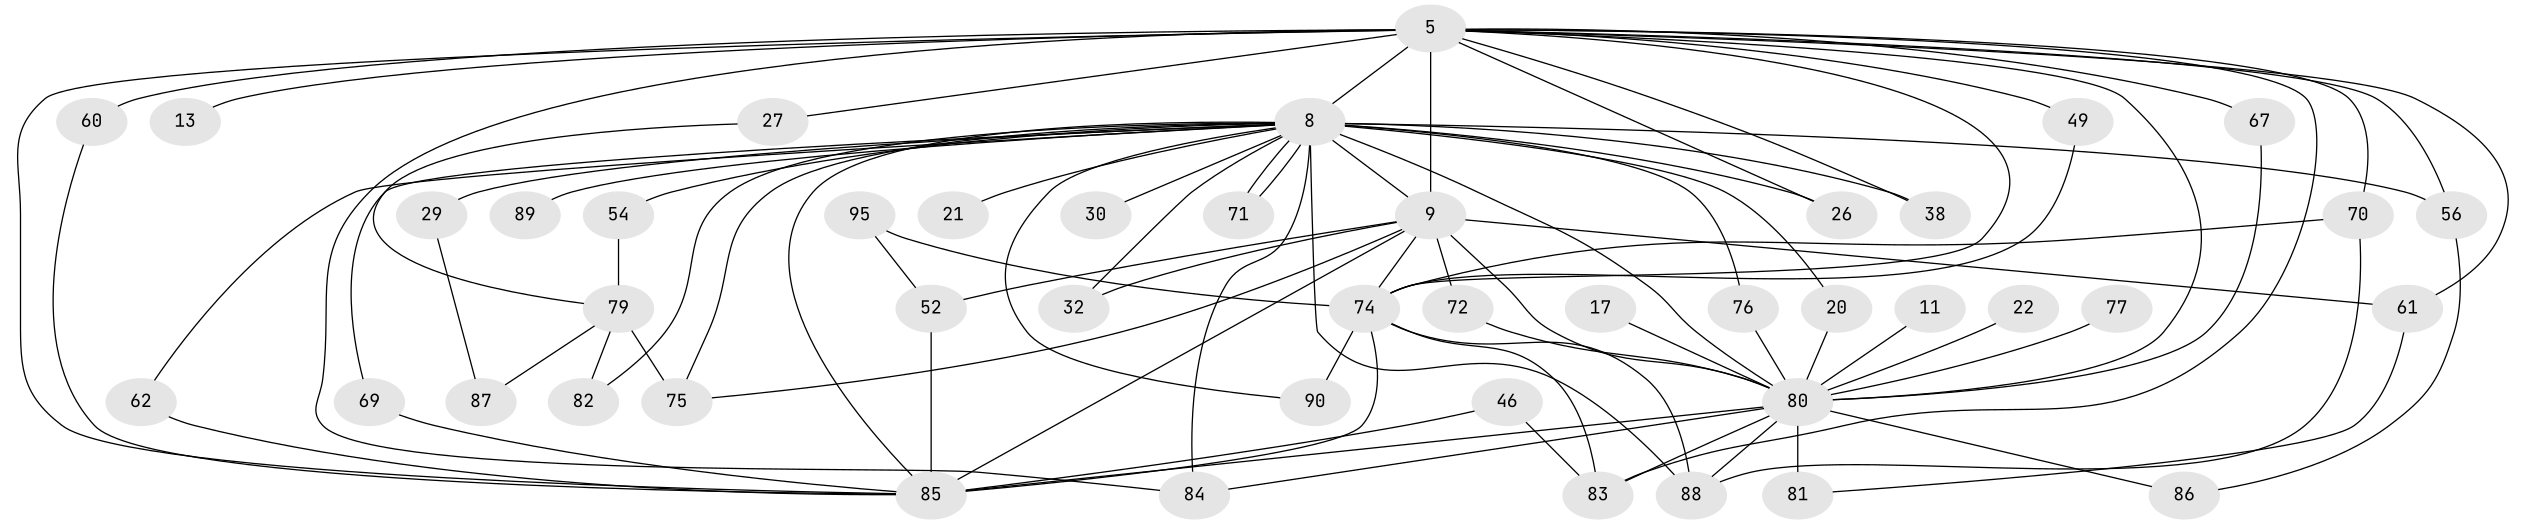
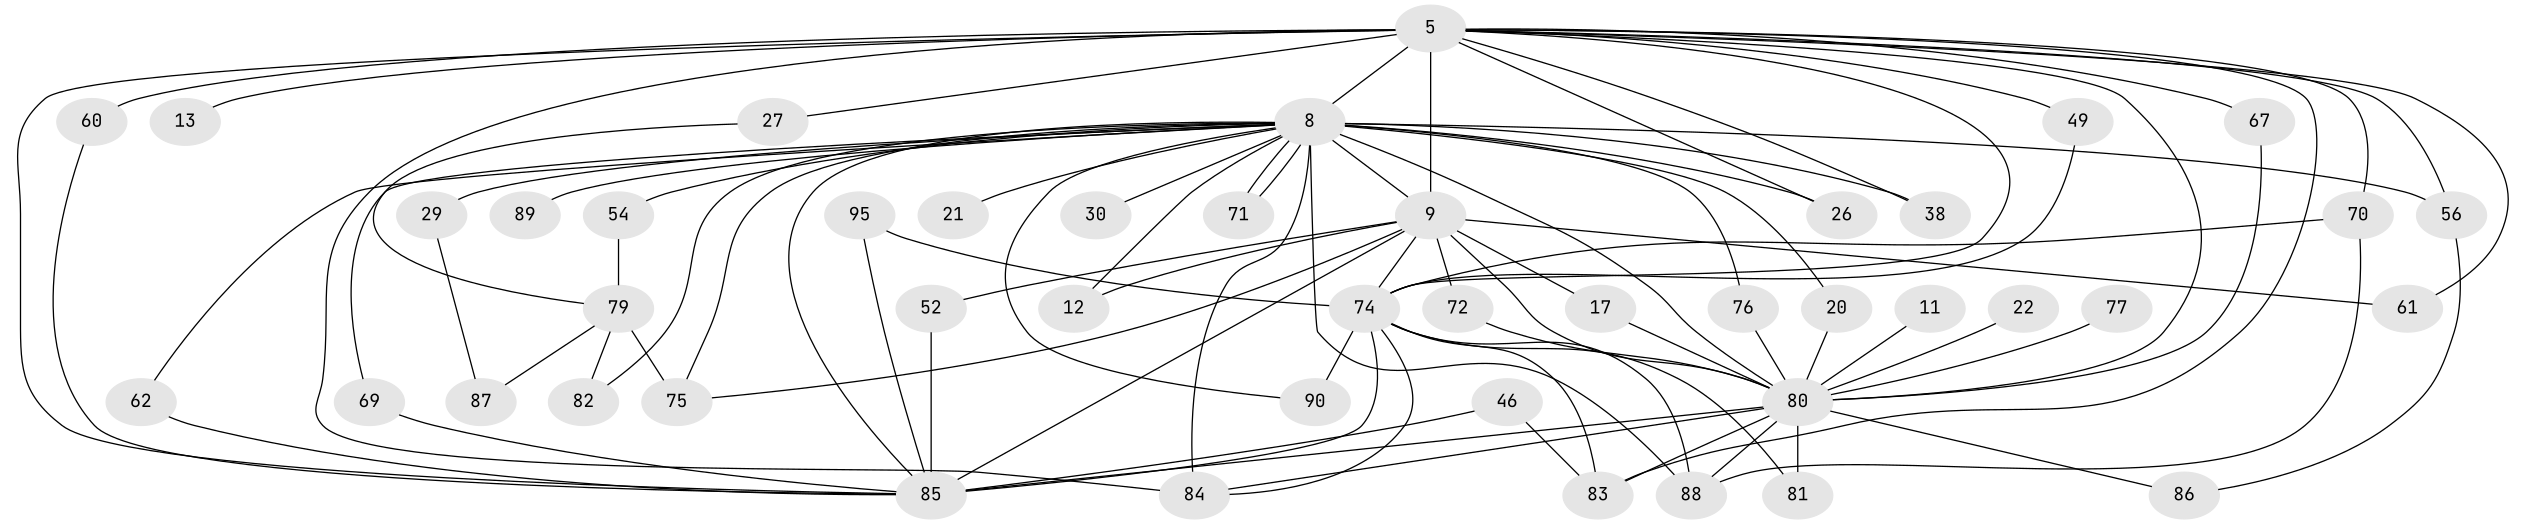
edge "9" -- "17": added
edge "95" -- "52": now "95" -- "85"
node "32": label "32" -> "12"
edge "74" -- "84": added
edge "61" -- "81": now "74" -- "81"
